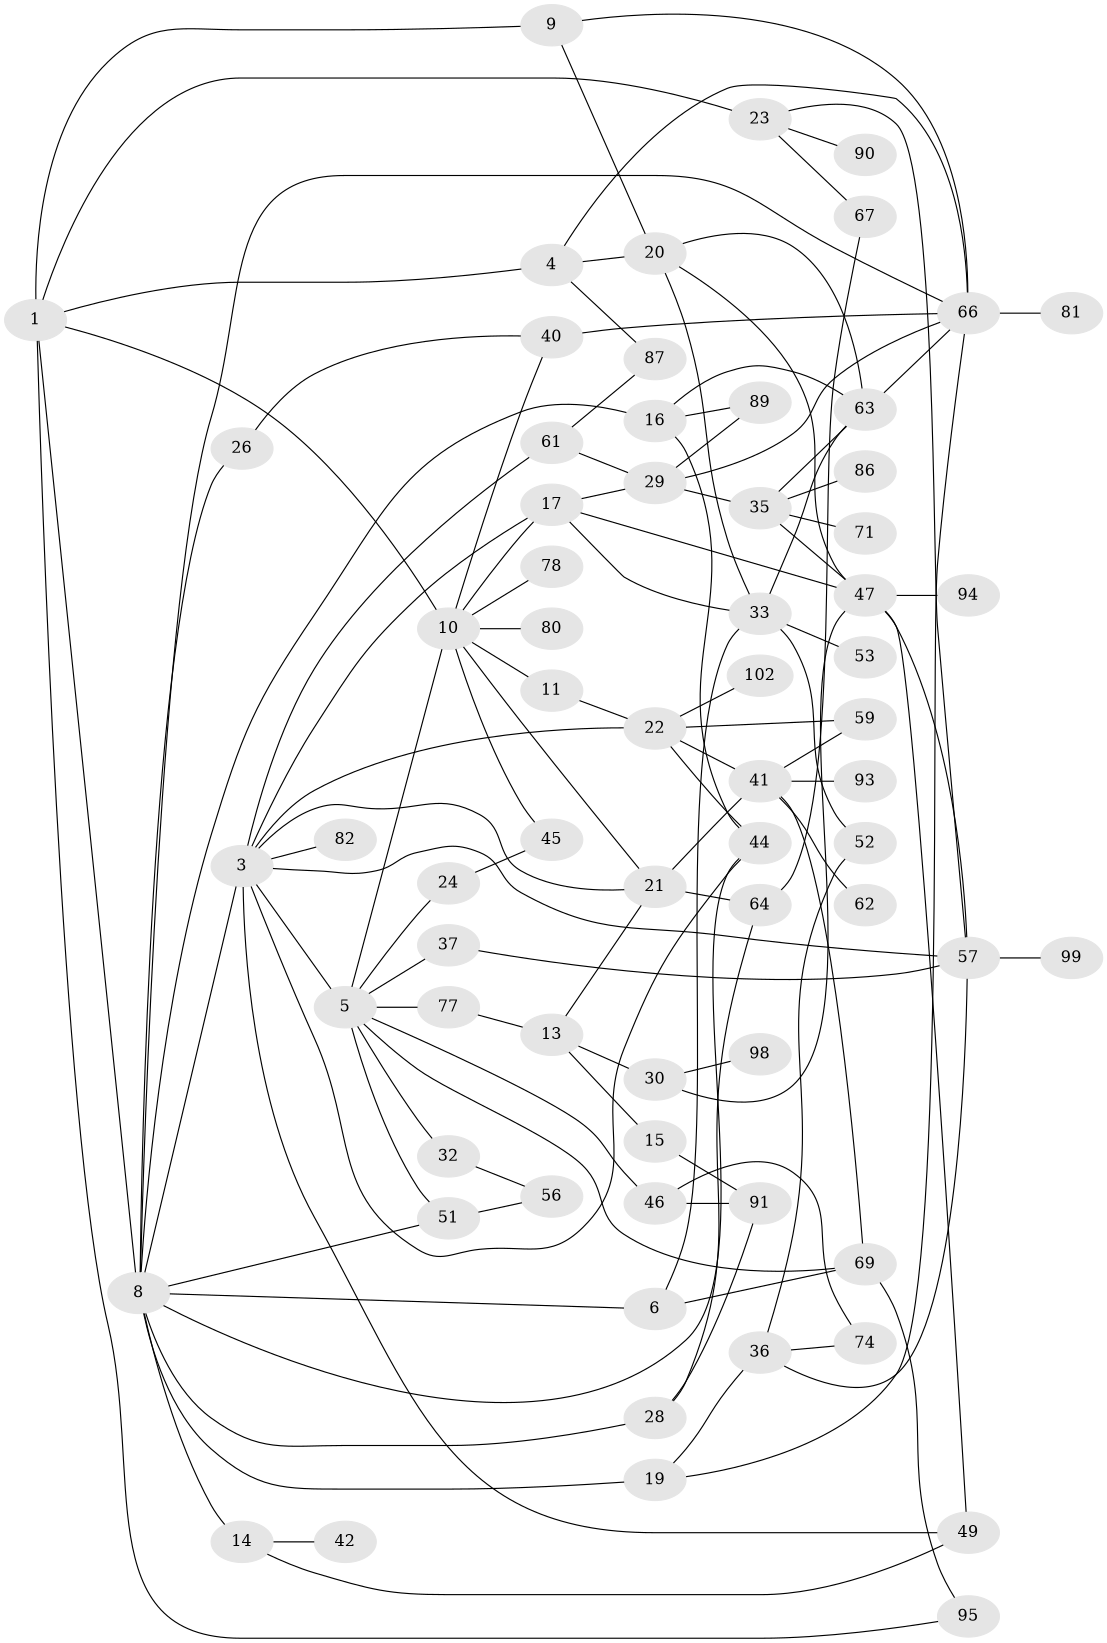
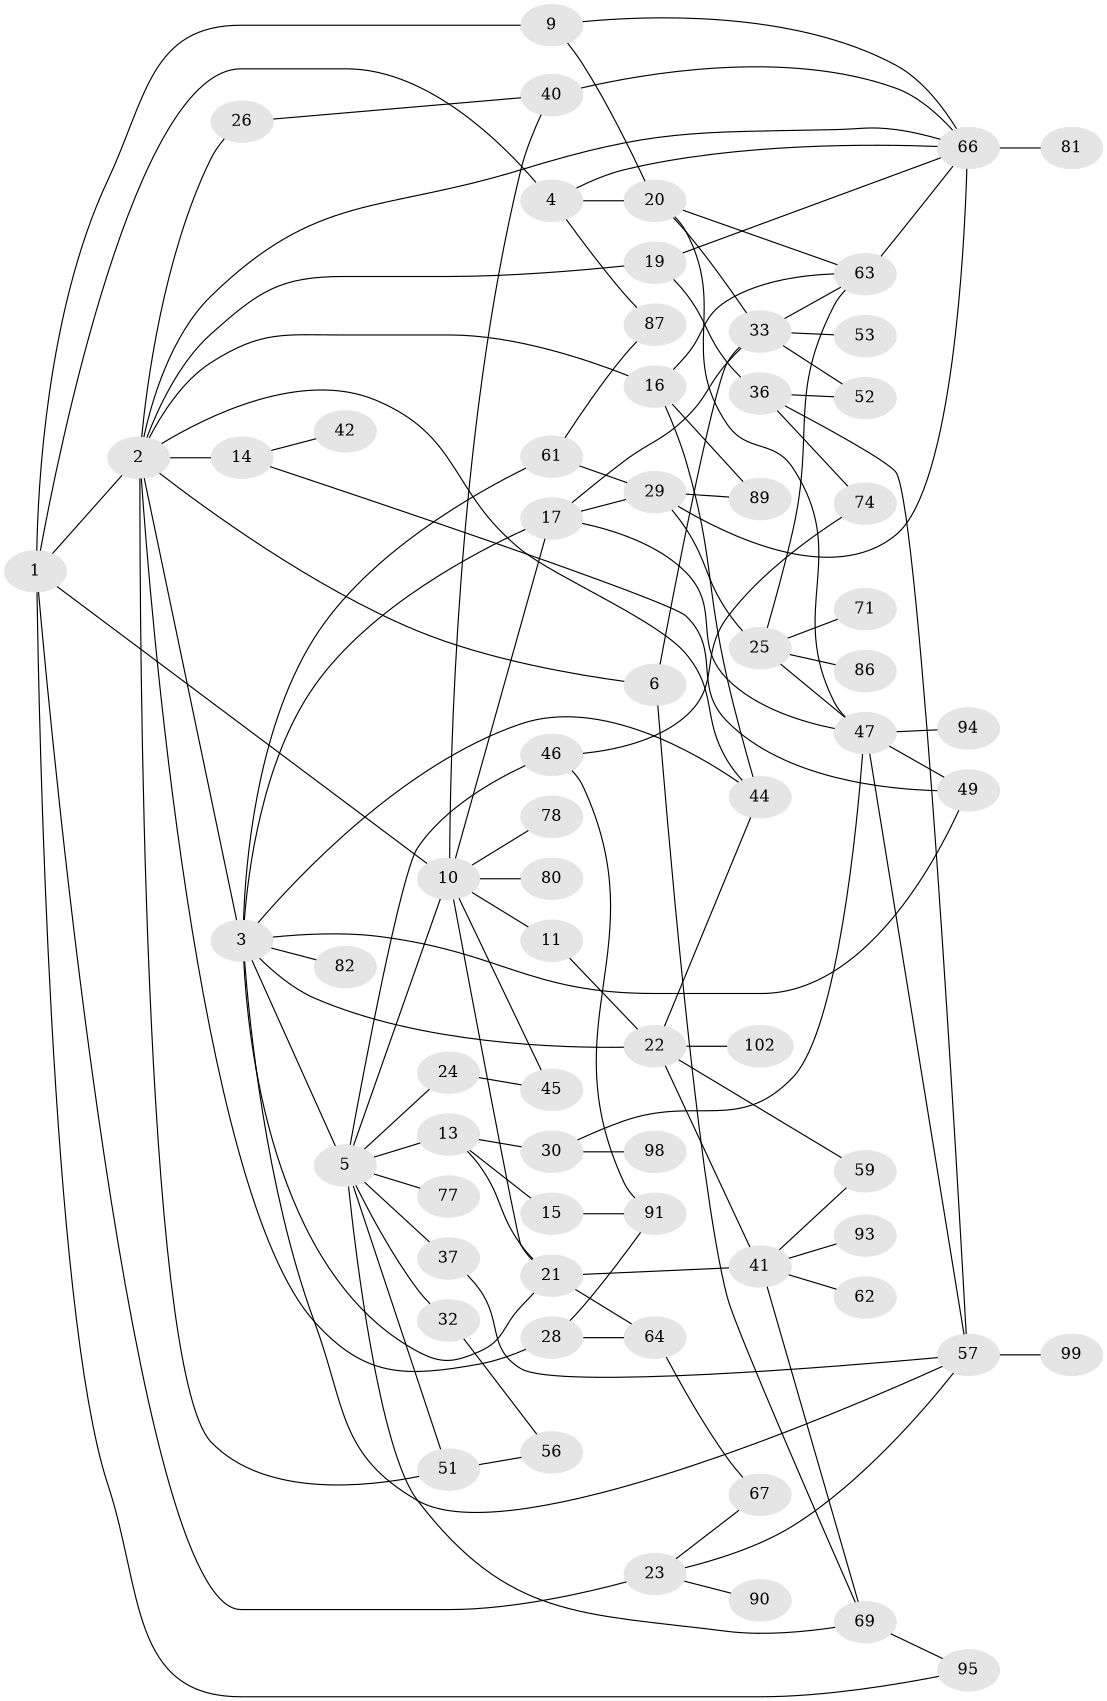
node "35": label "35" -> "25"
edge "77" -- "13": now "5" -- "13"
node "8": label "8" -> "2"
